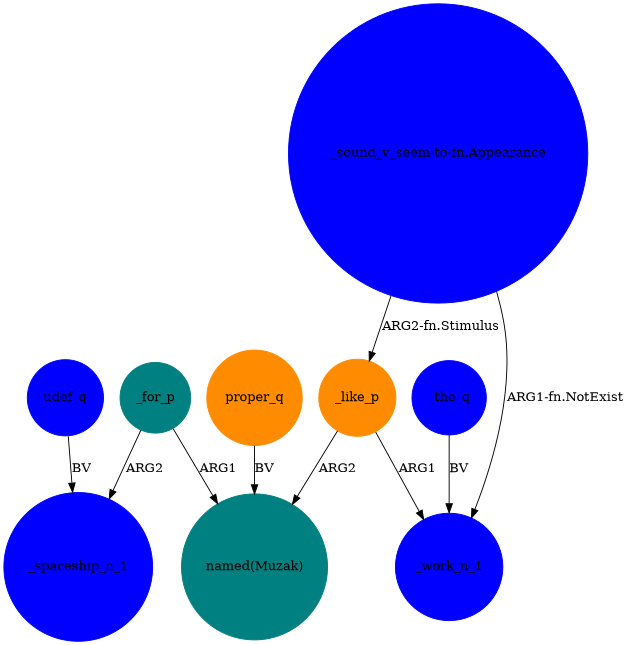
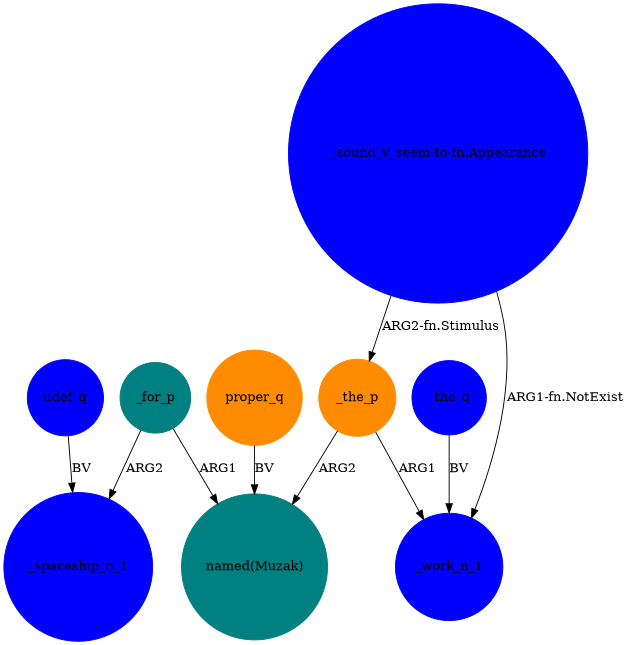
node "_like_p": label "_like_p" -> "_the_p"
